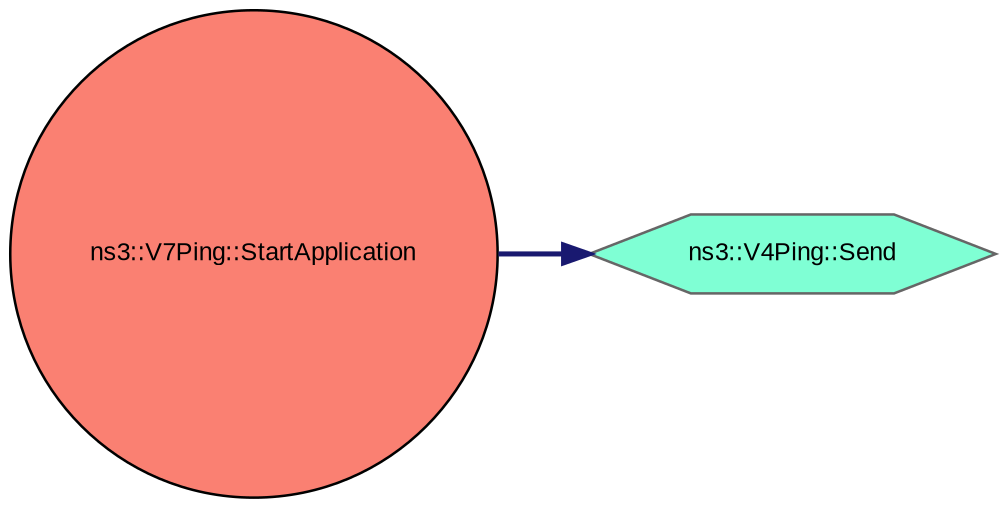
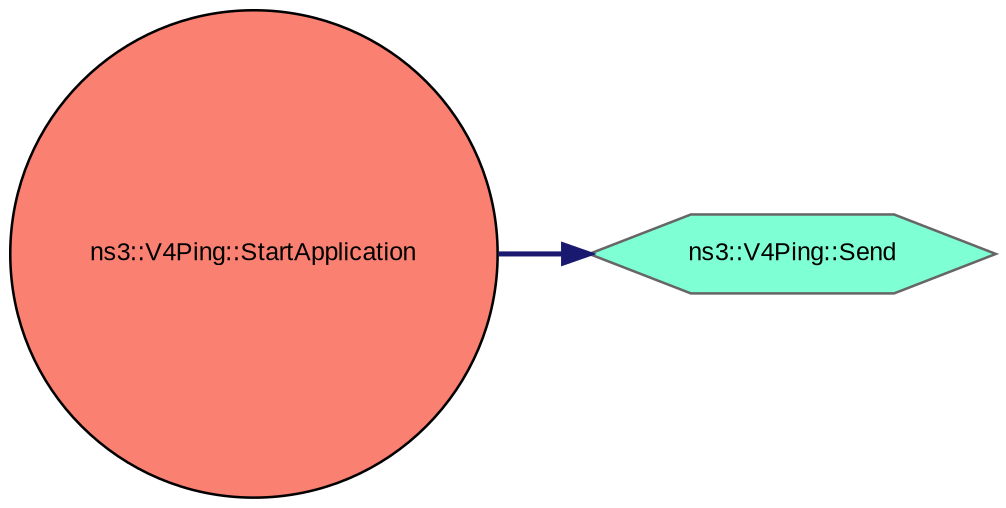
node "ns3::V7Ping::StartApplication": label "ns3::V7Ping::StartApplication" -> "ns3::V4Ping::StartApplication"
